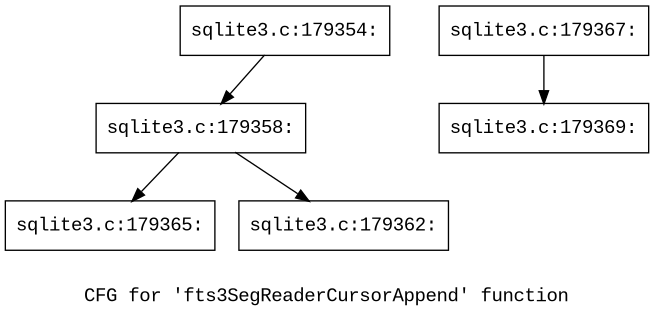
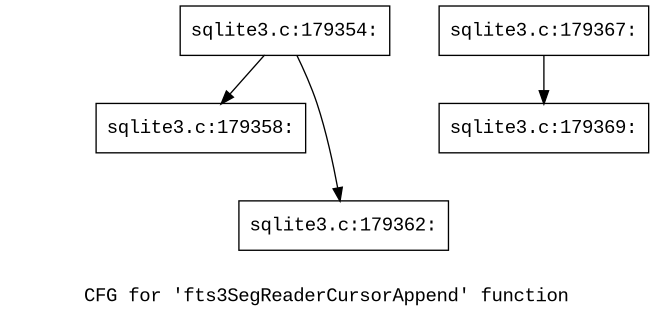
edge "sqlite3.c:179358:" -> "sqlite3.c:179362:": now "sqlite3.c:179354:" -> "sqlite3.c:179362:"
node "sqlite3.c:179365:": removed
